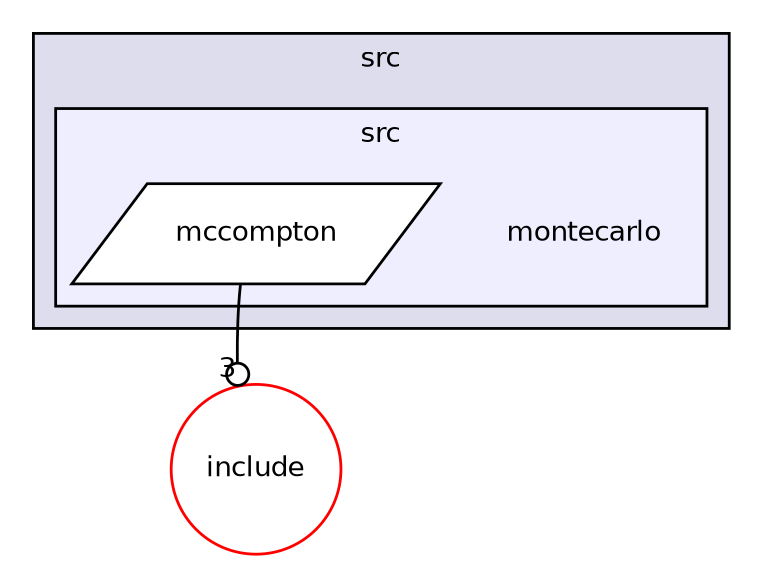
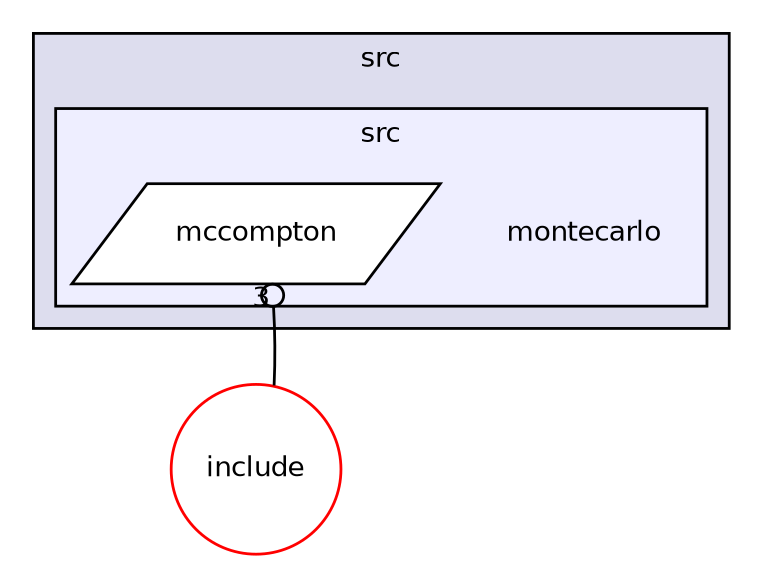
edge "mccompton" -> "include": reversed
